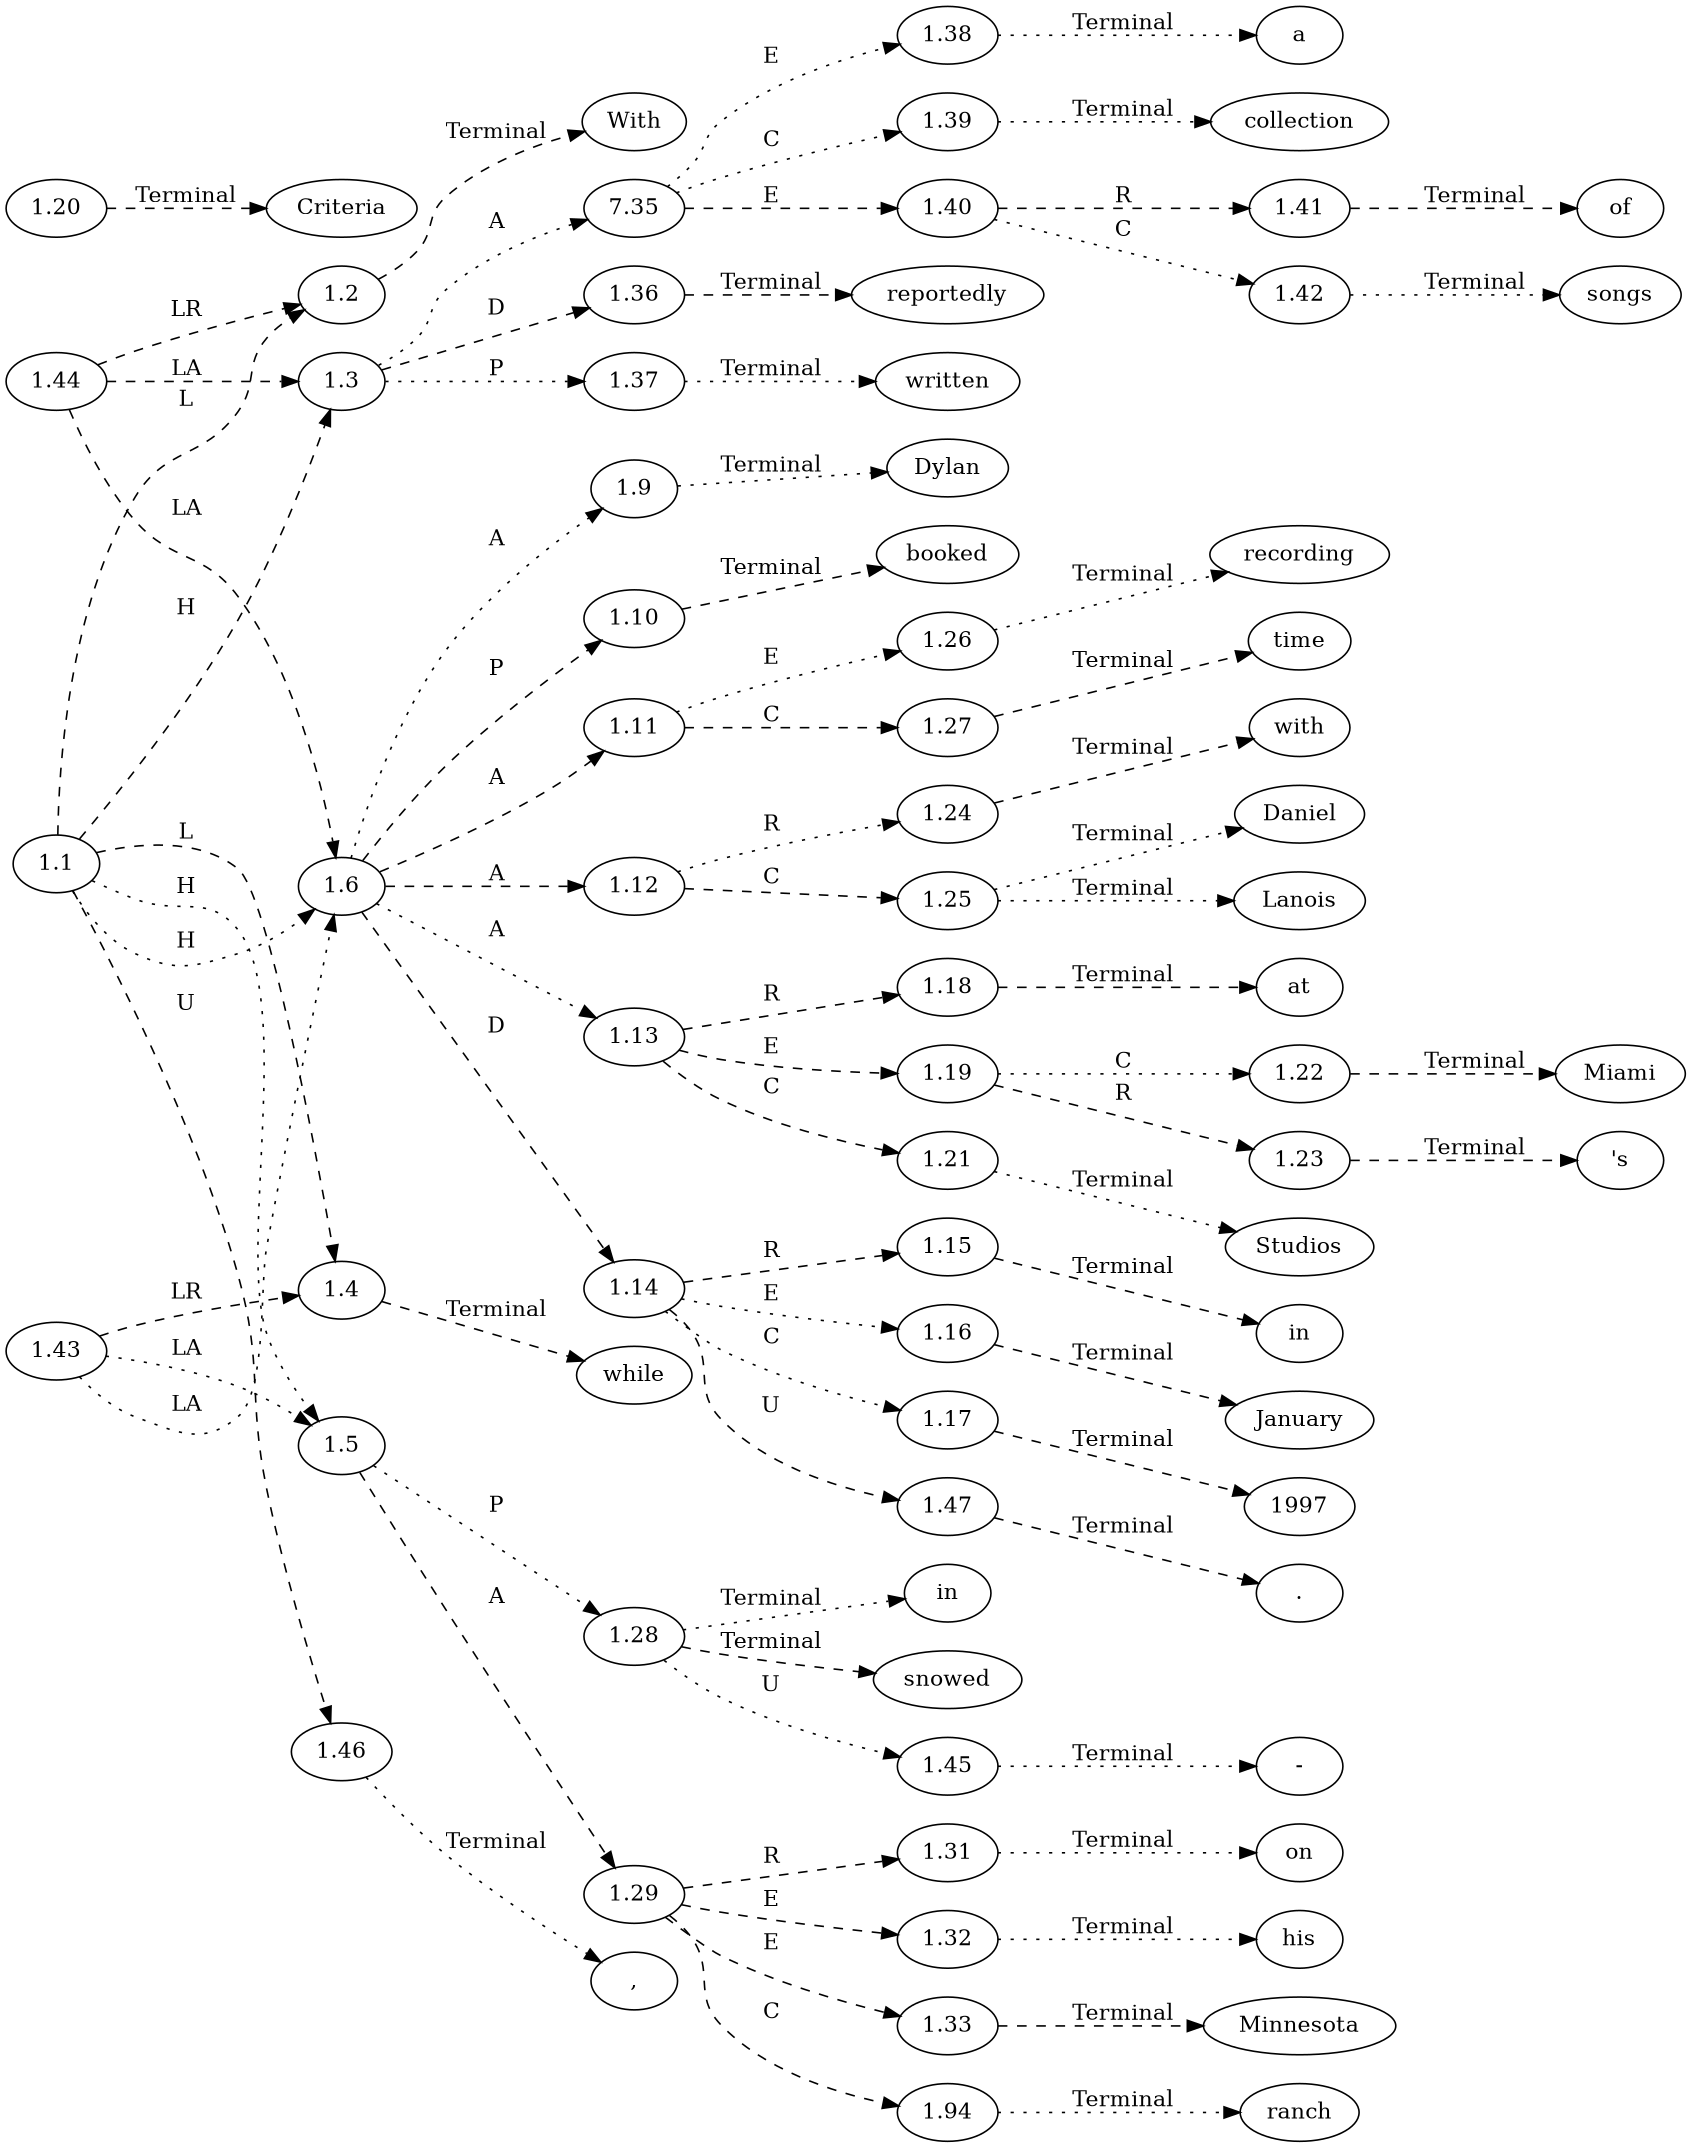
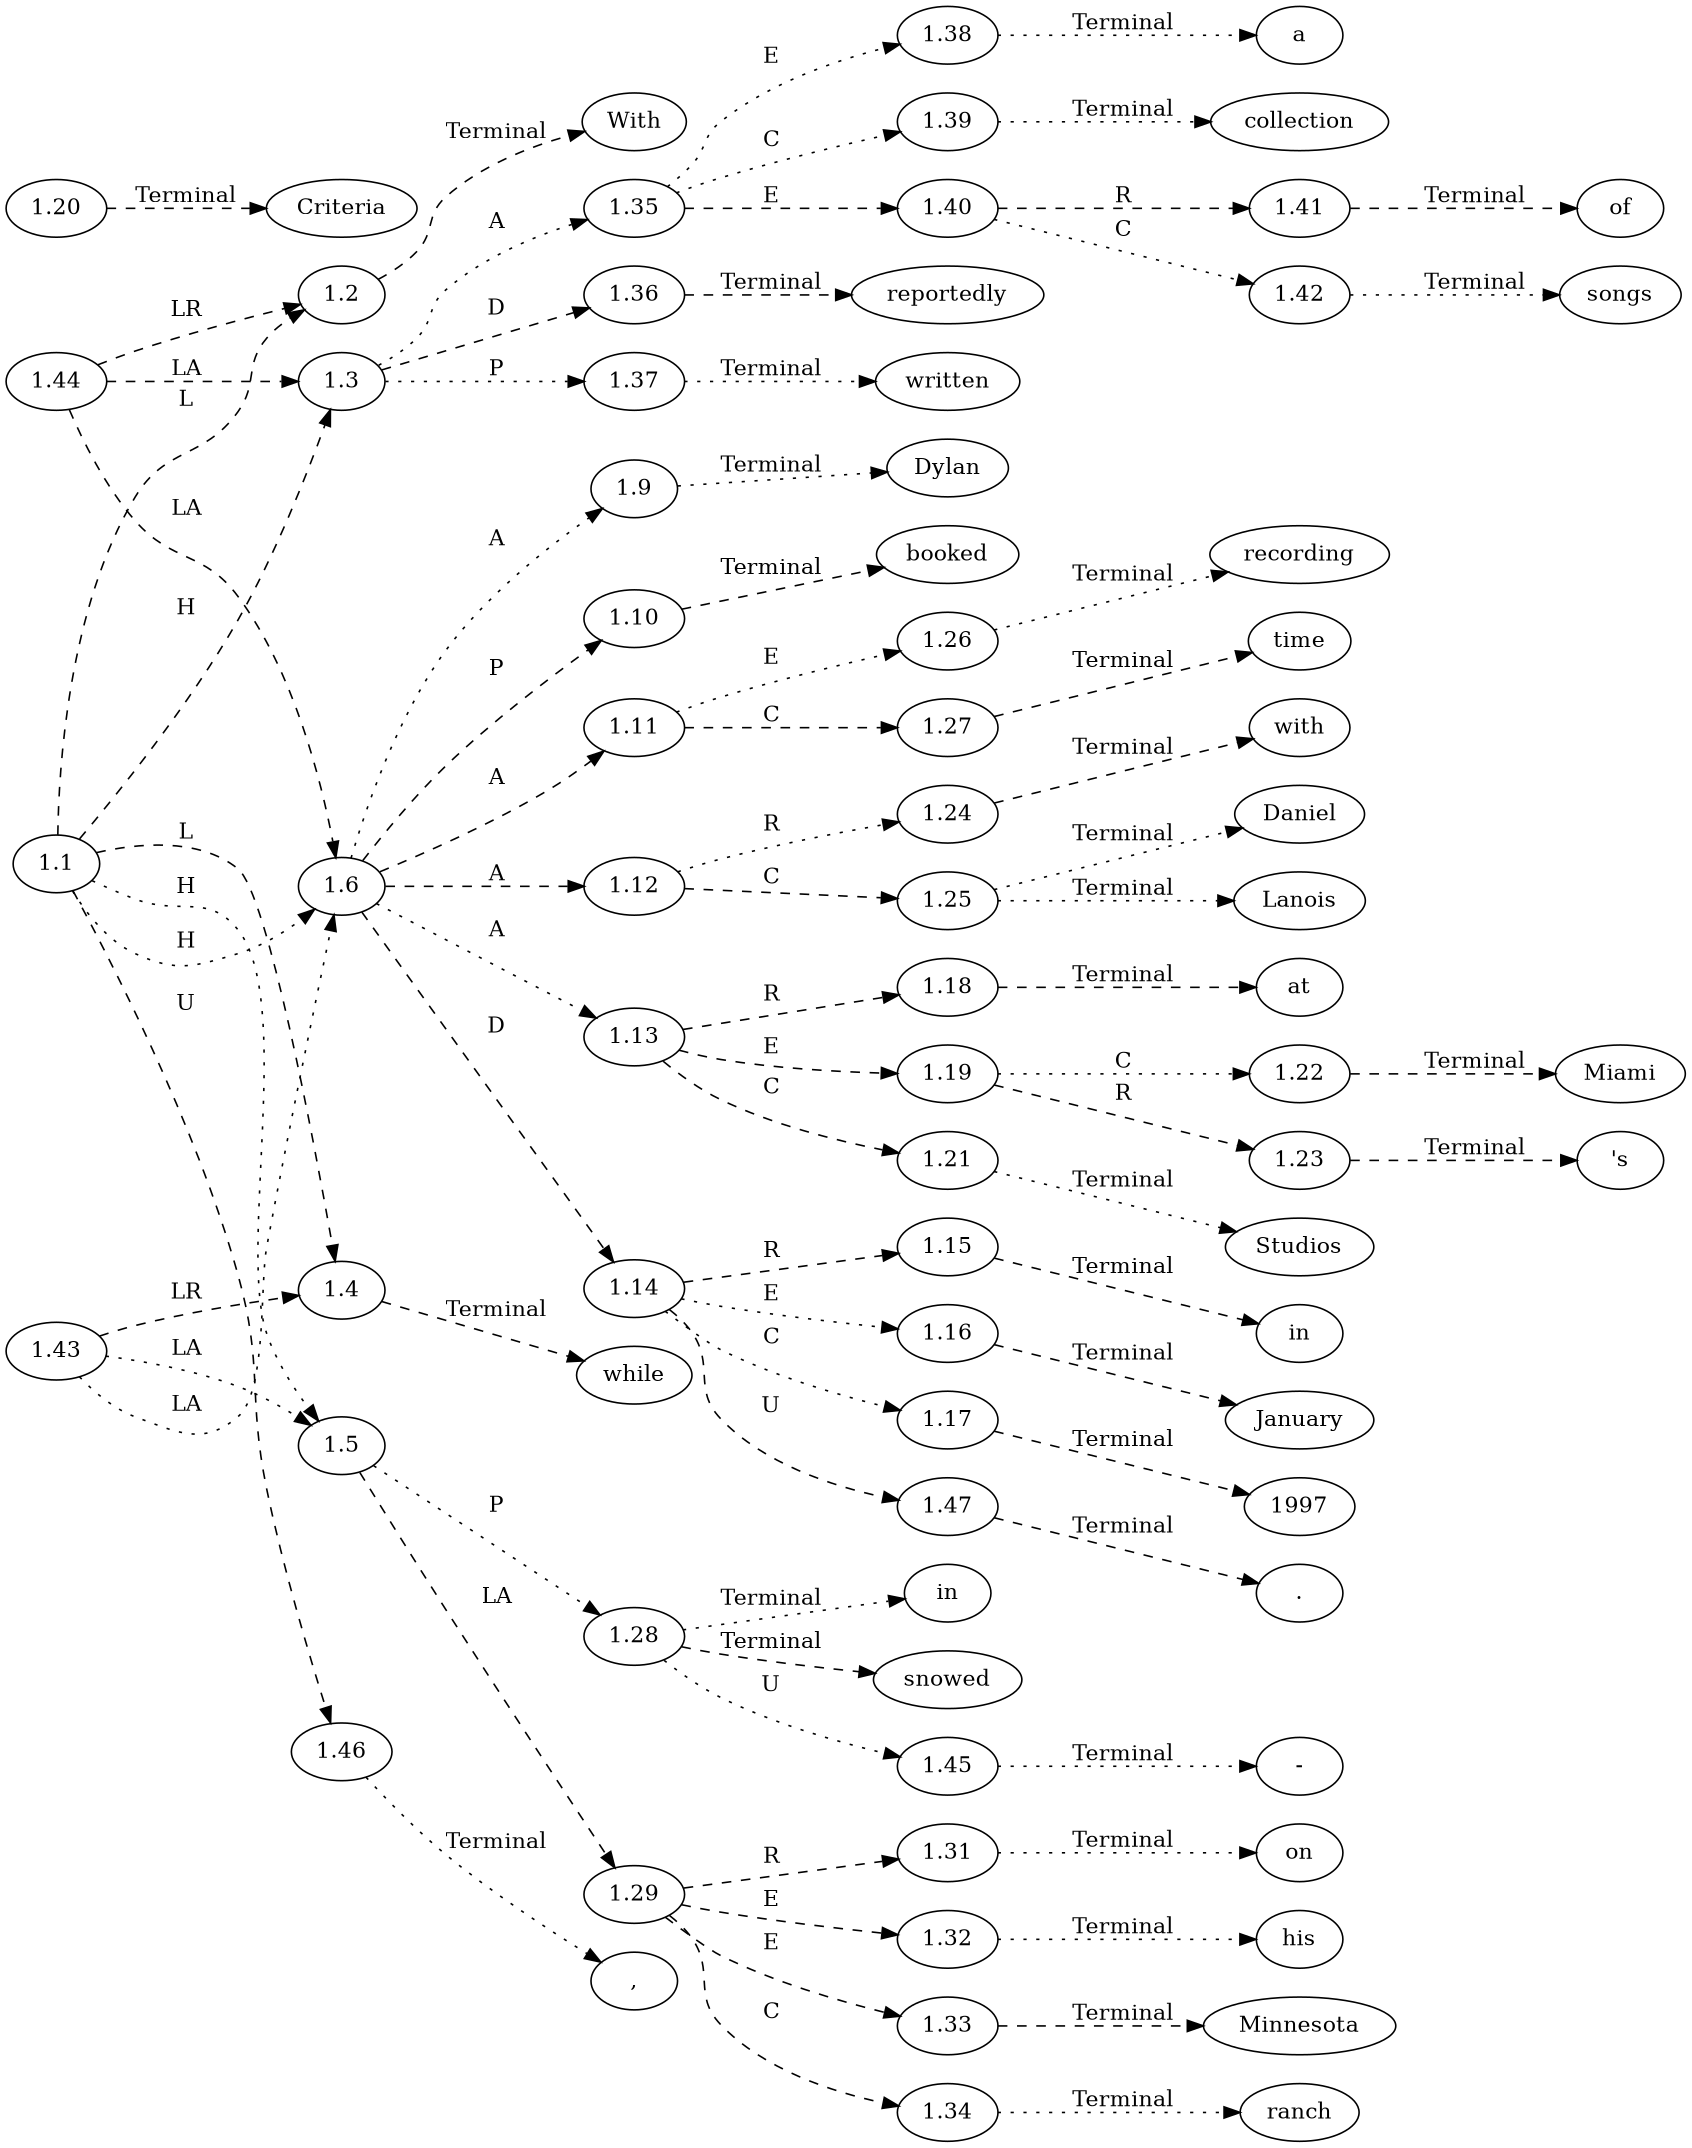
node "7.35": label "7.35" -> "1.35"
edge "1.5" -> "1.29": label "A" -> "LA"
node "1.94": label "1.94" -> "1.34"
